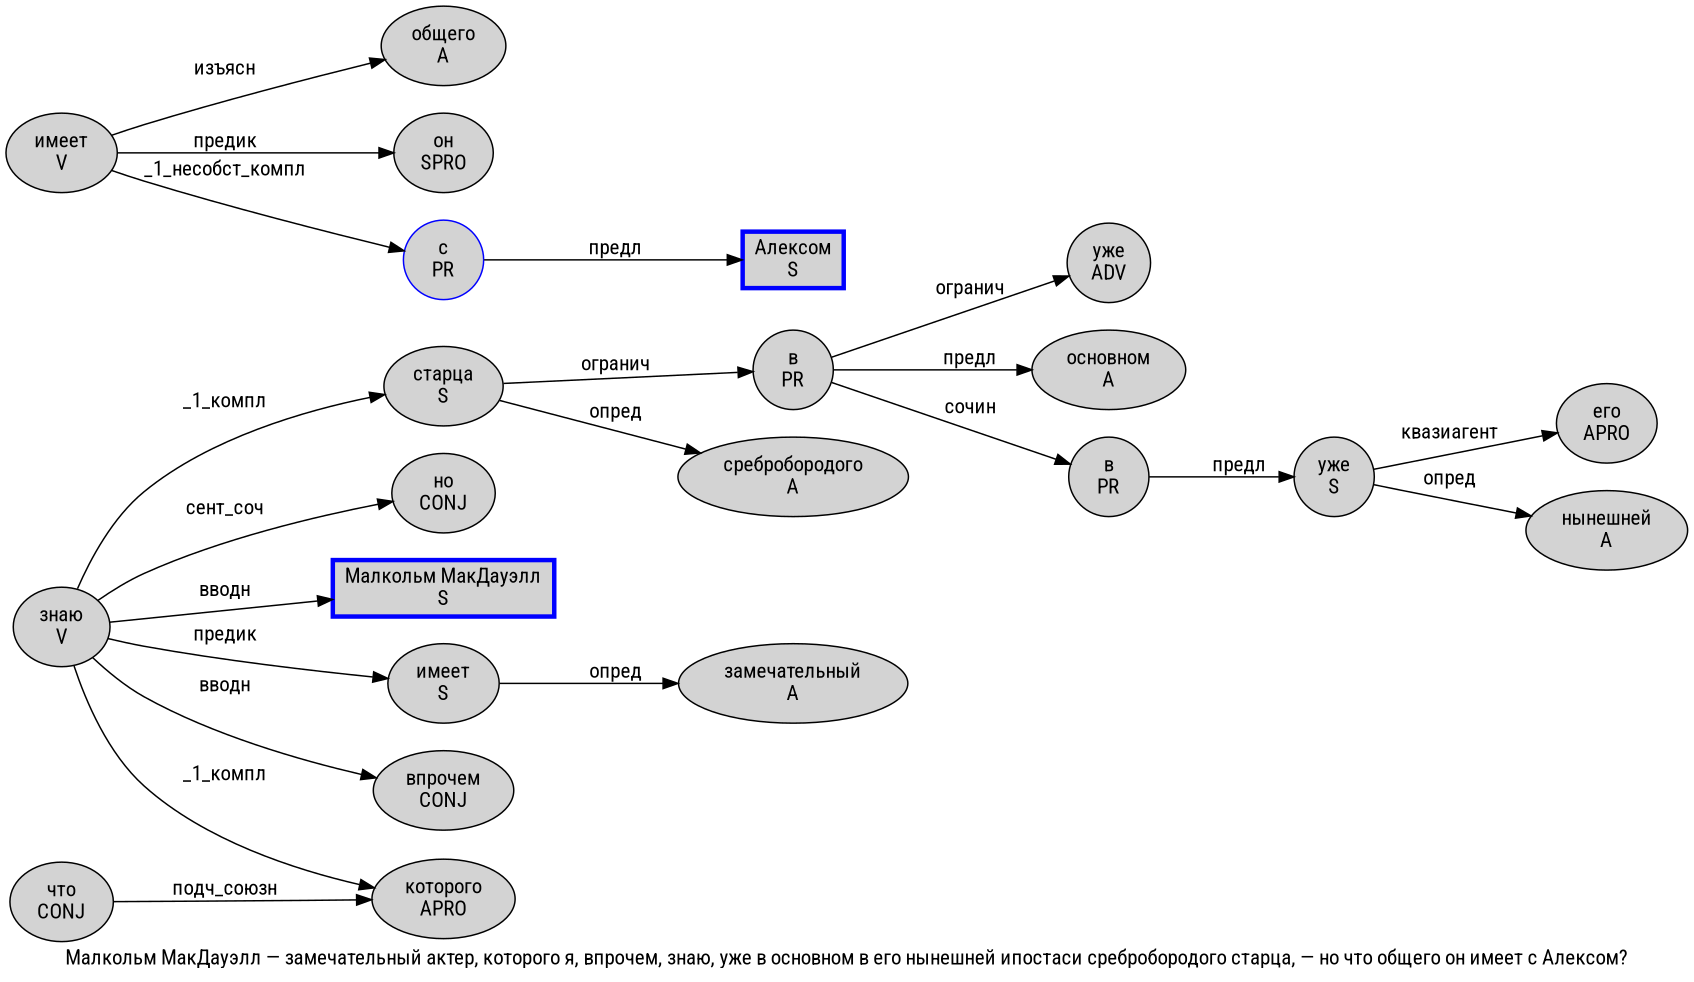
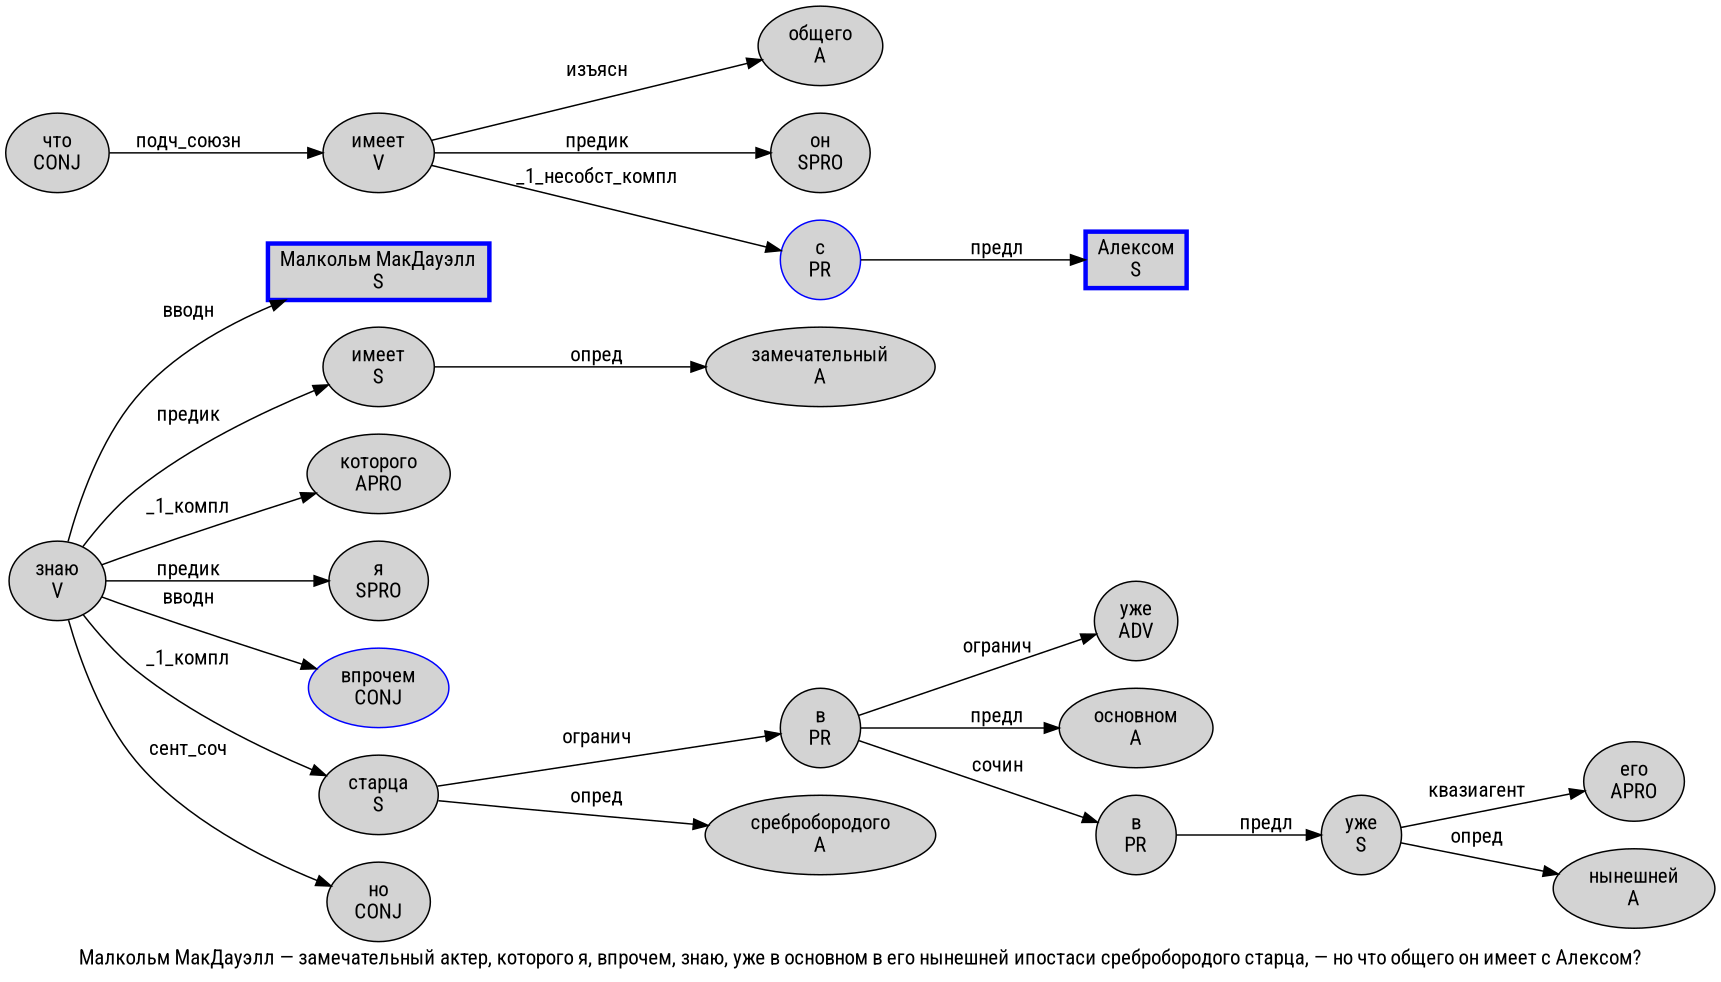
node "я SPRO": added
node "впрочем CONJ": color black -> blue
edge "что CONJ" -> "которого APRO": now "что CONJ" -> "имеет V"
